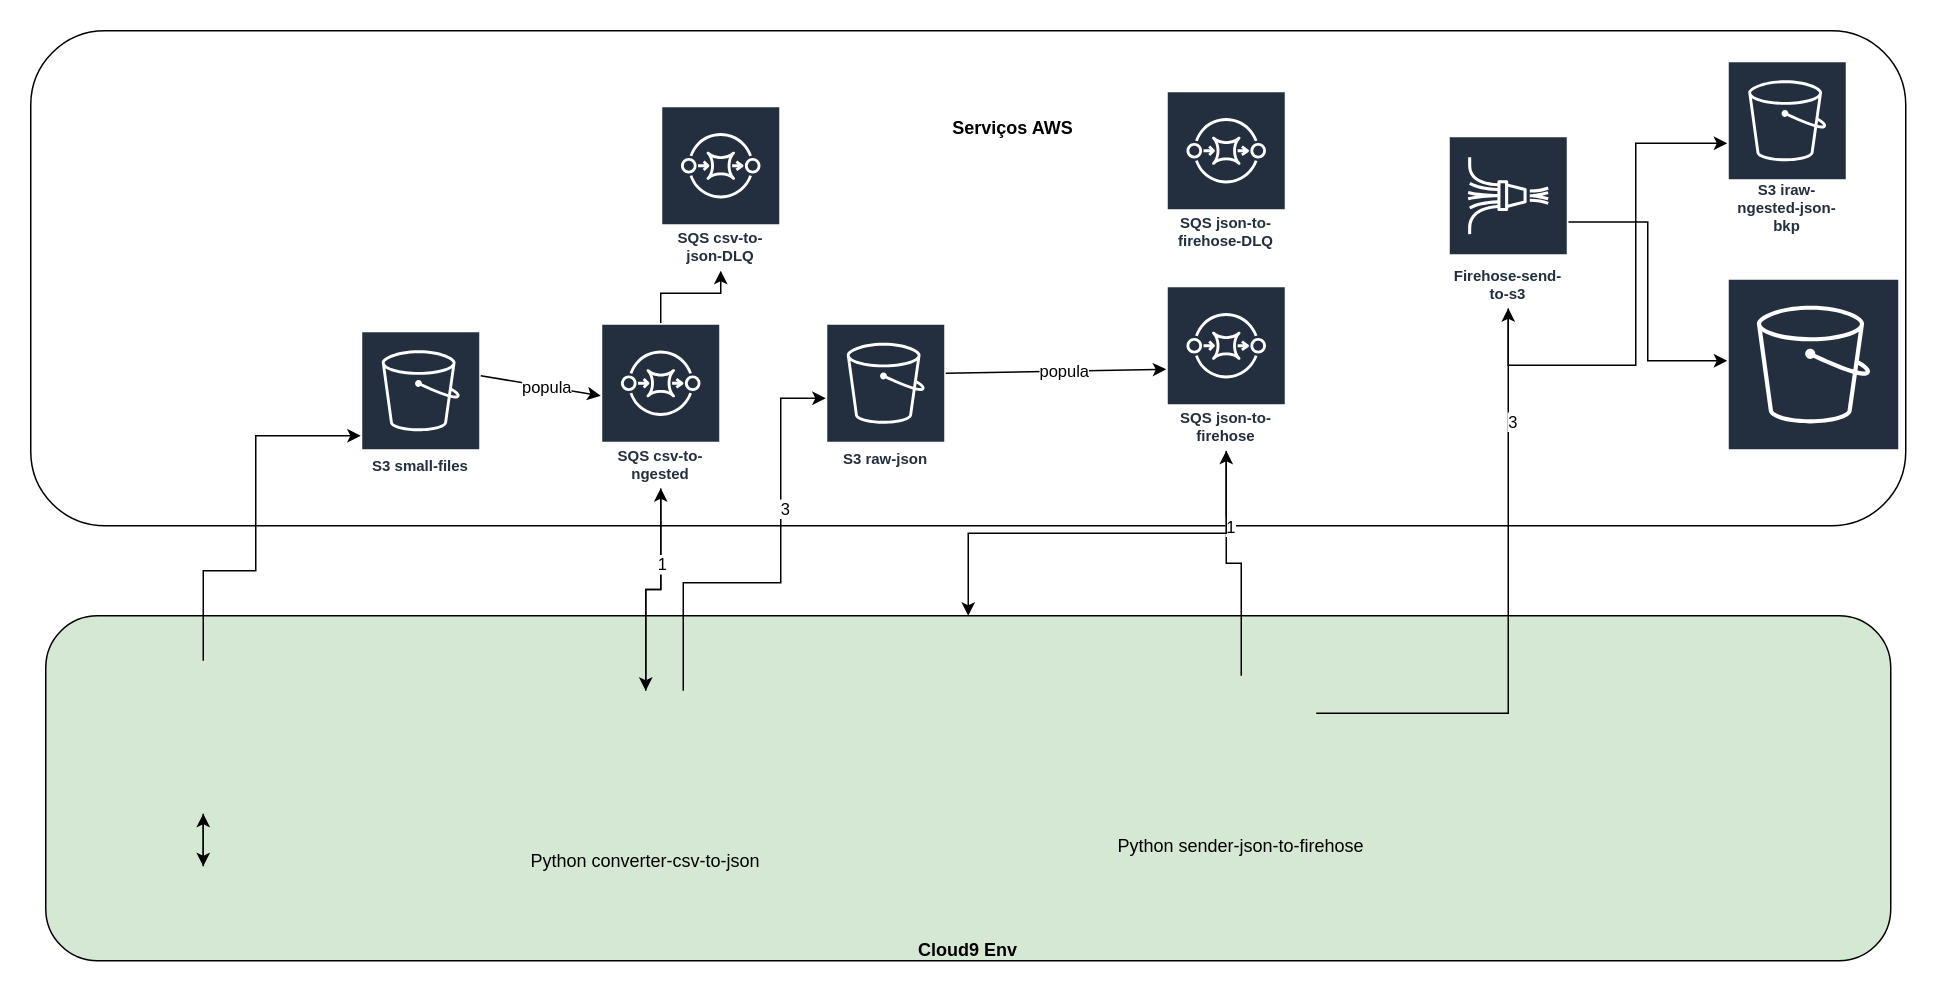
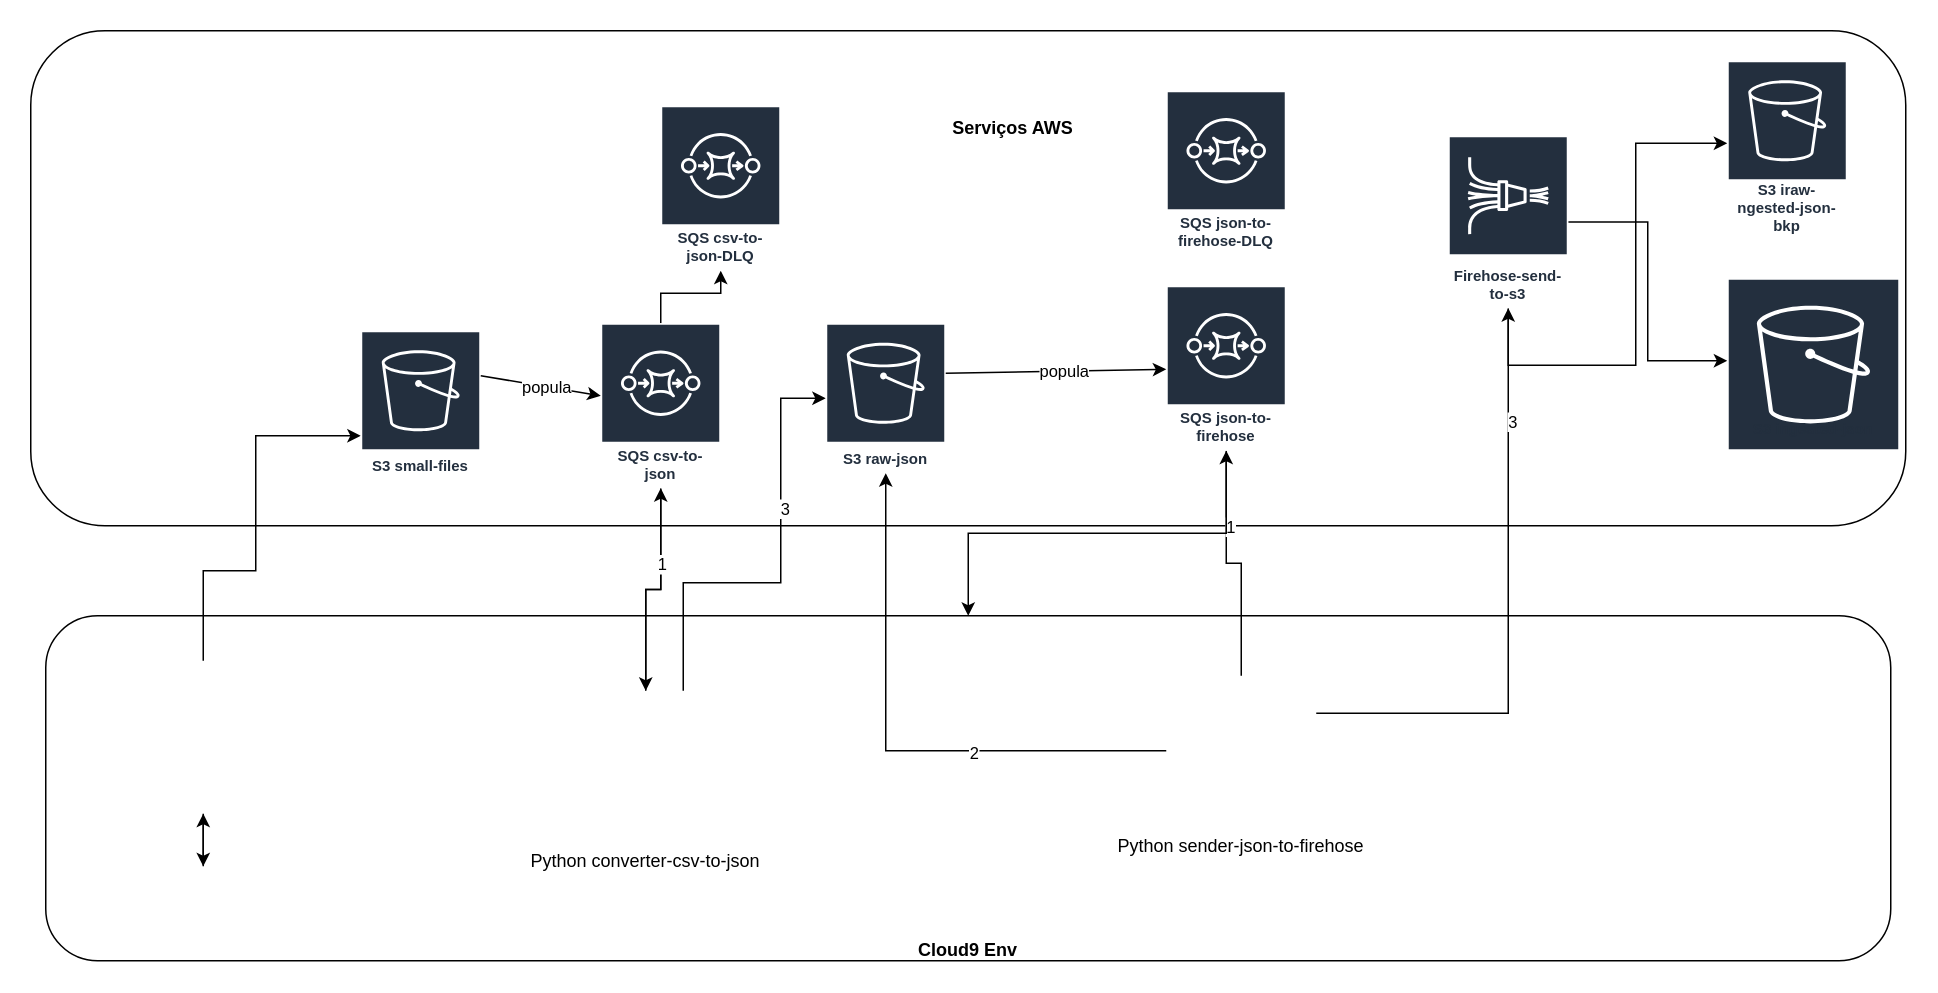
node "SQS csv-to-ngested": label "SQS csv-to-ngested" -> "SQS csv-to-json"
edge "Python sender-json-to-firehose" -> "S3 raw-json": added, label "2"
node "Cloud9 Env": fillcolor #d5e8d4 -> #ffffff
